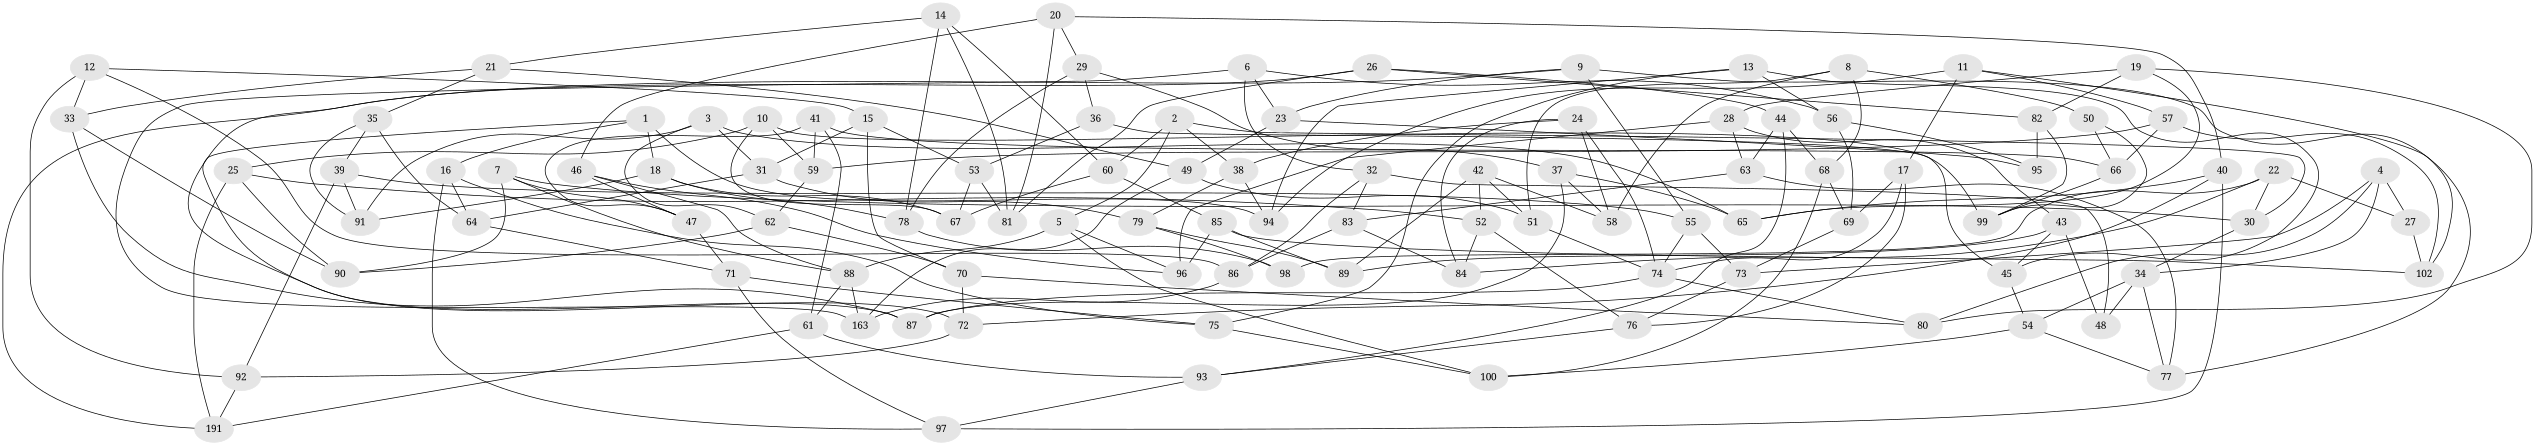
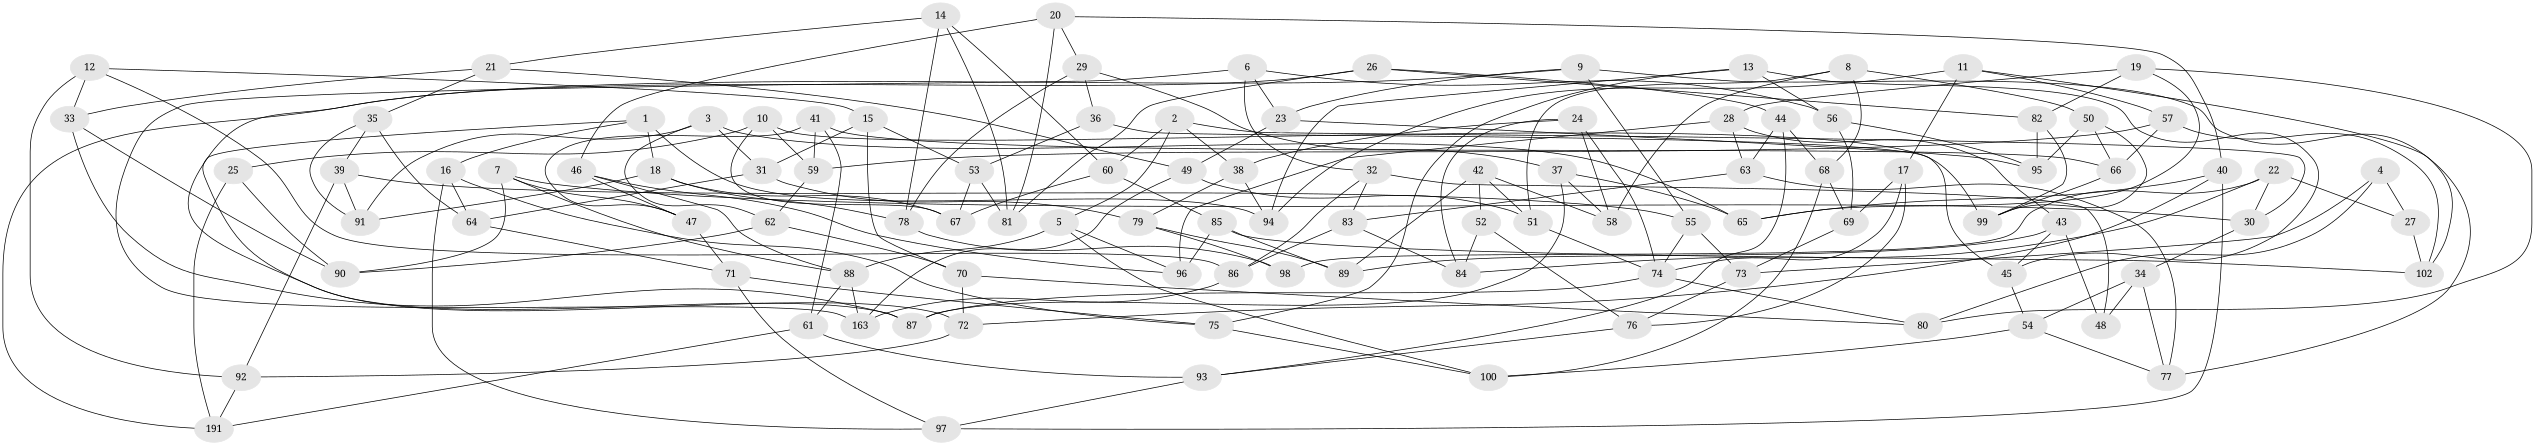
edge "50" -- "95": added
edge "25" -- "52": removed
edge "4" -- "34": removed
